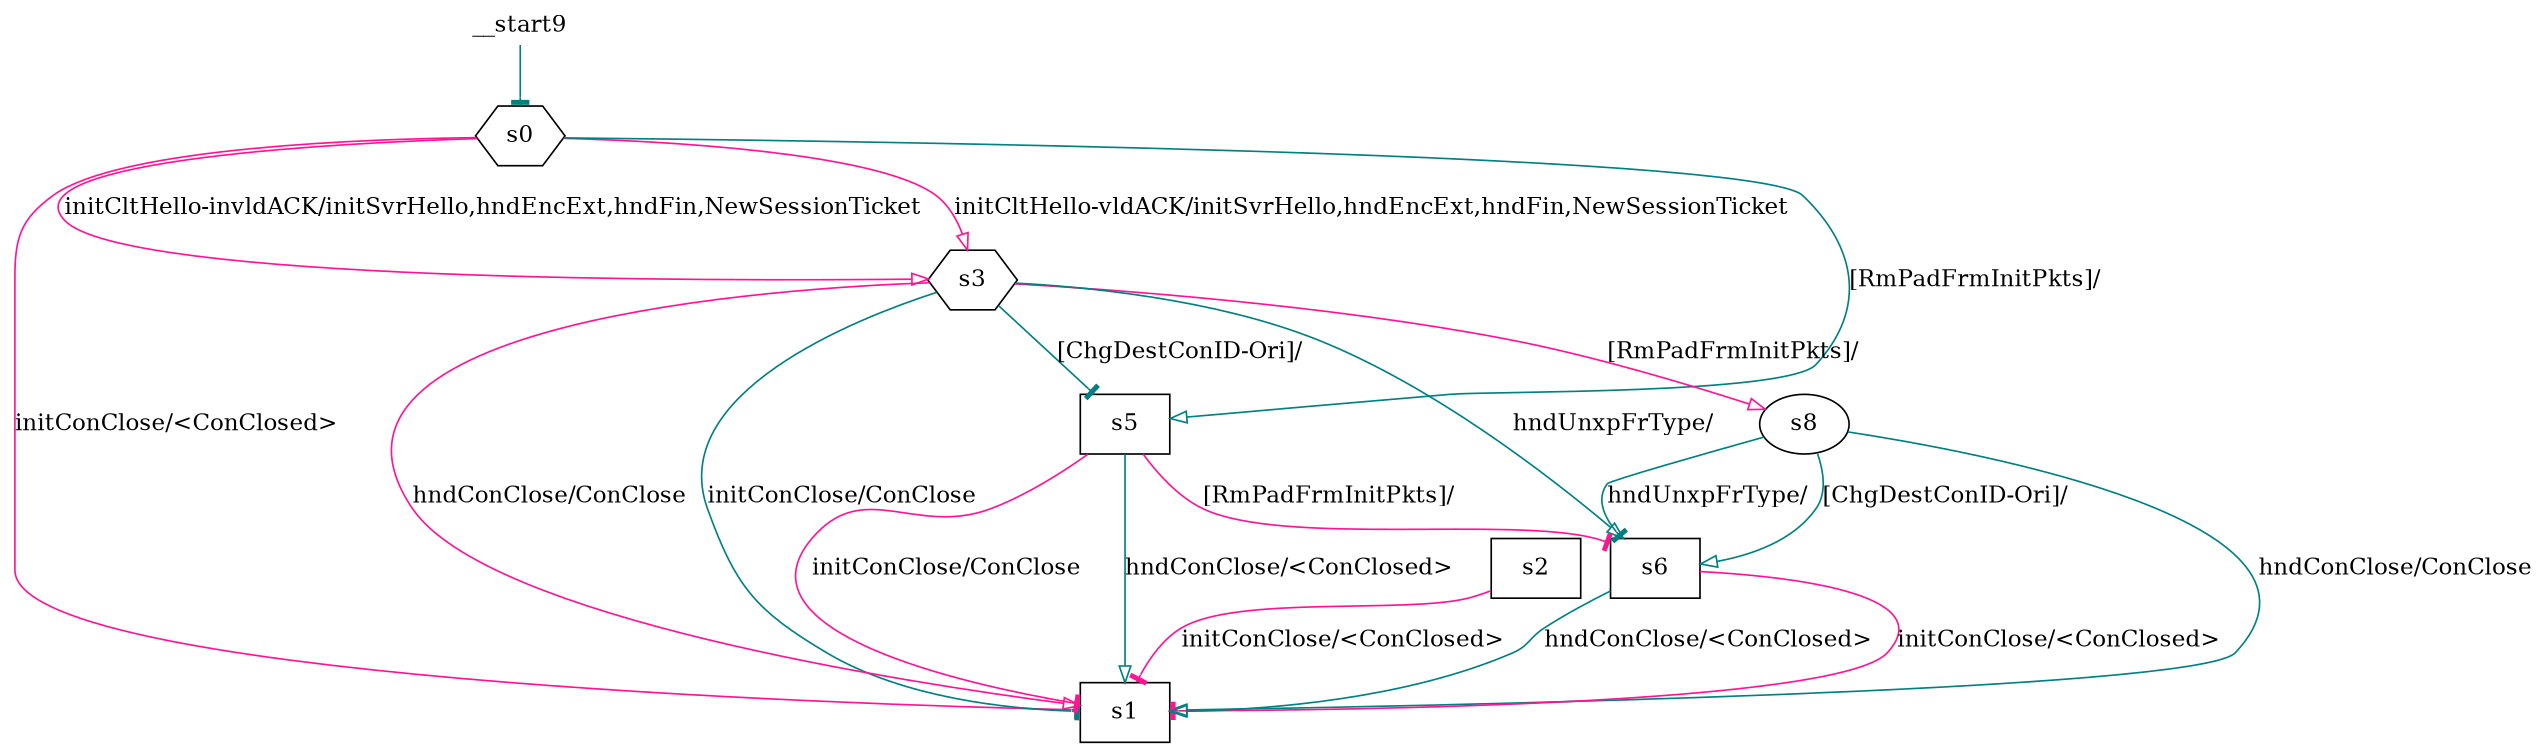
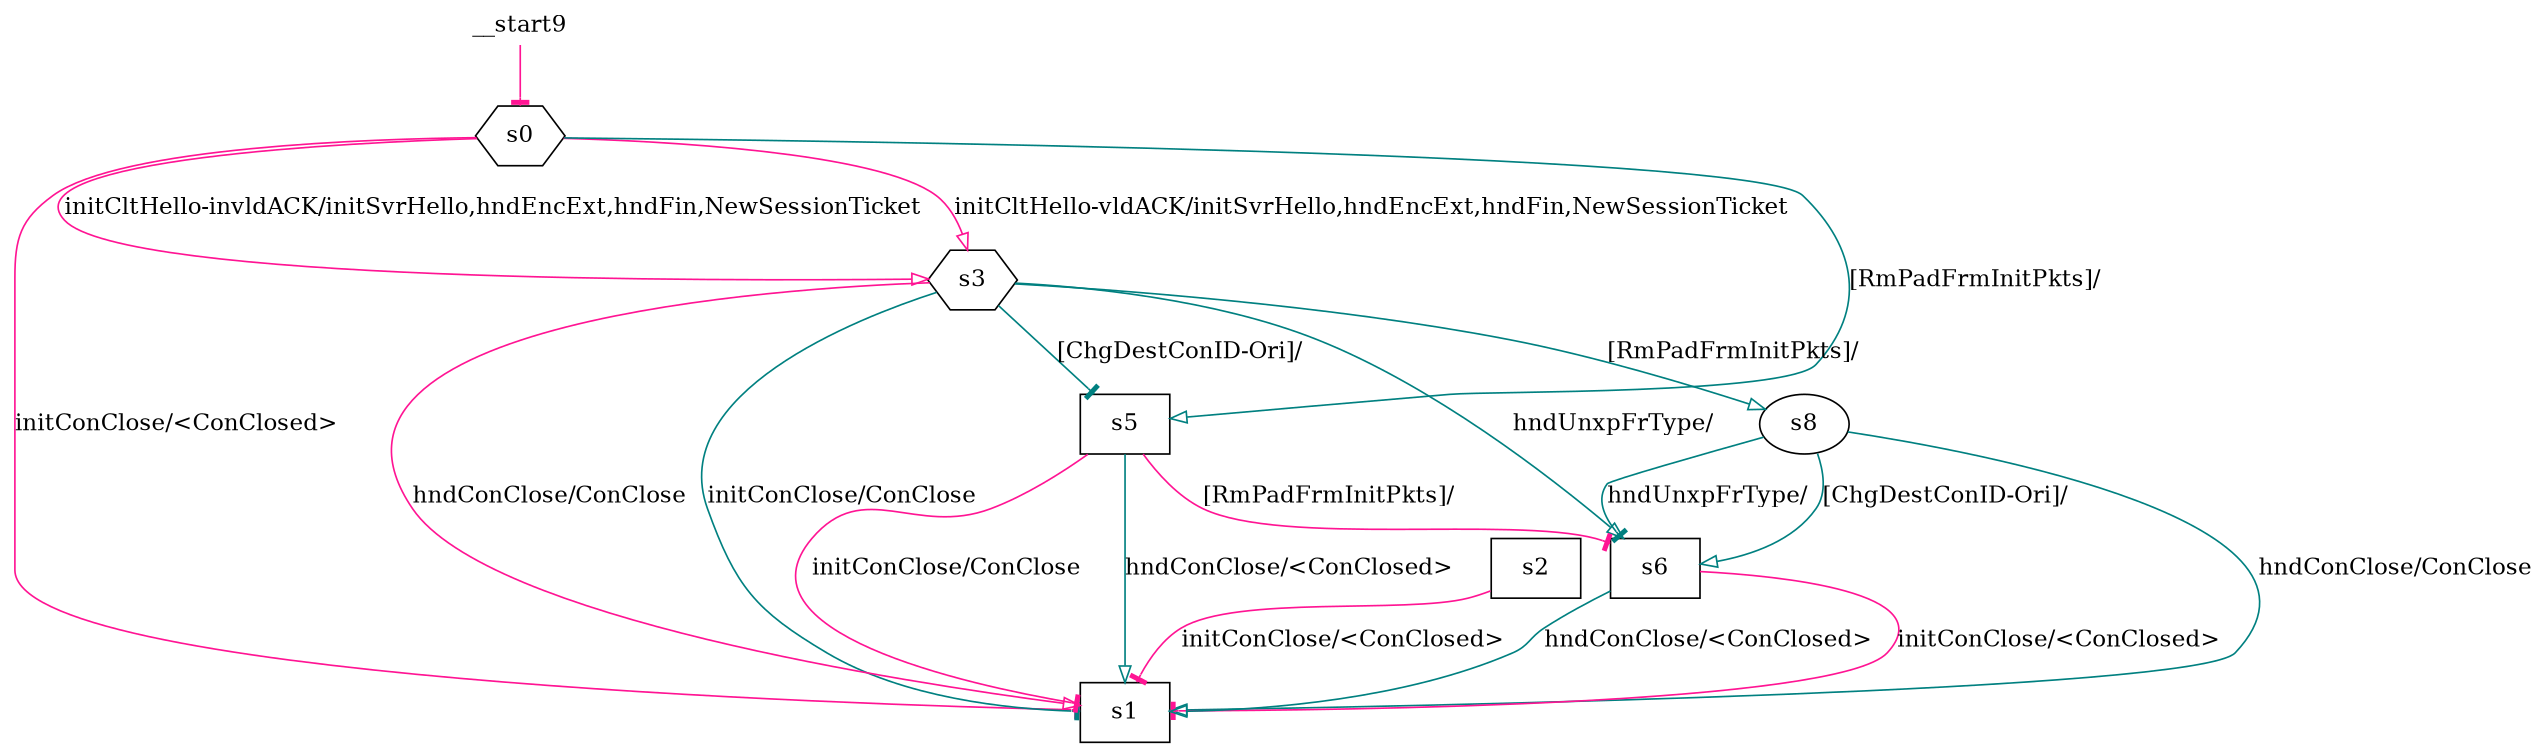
edge "__start9" -> "s0": color teal -> deeppink
edge "s3" -> "s8": color deeppink -> teal
